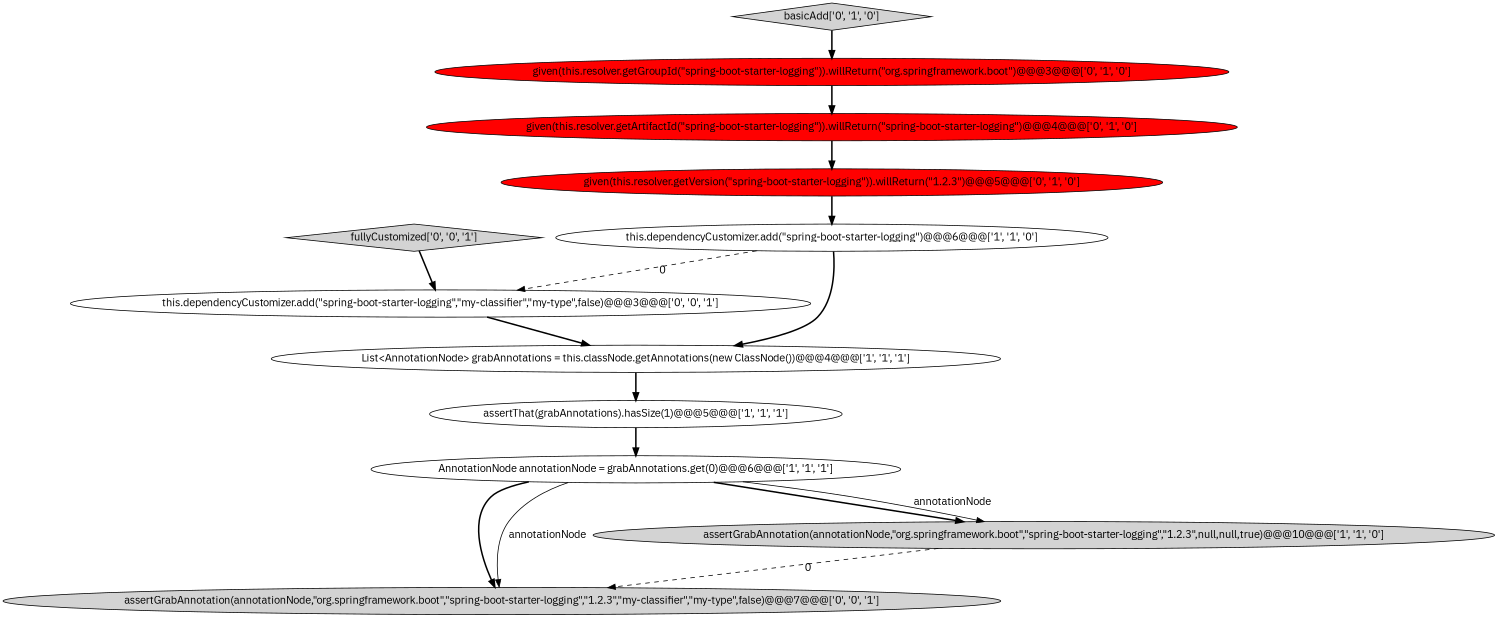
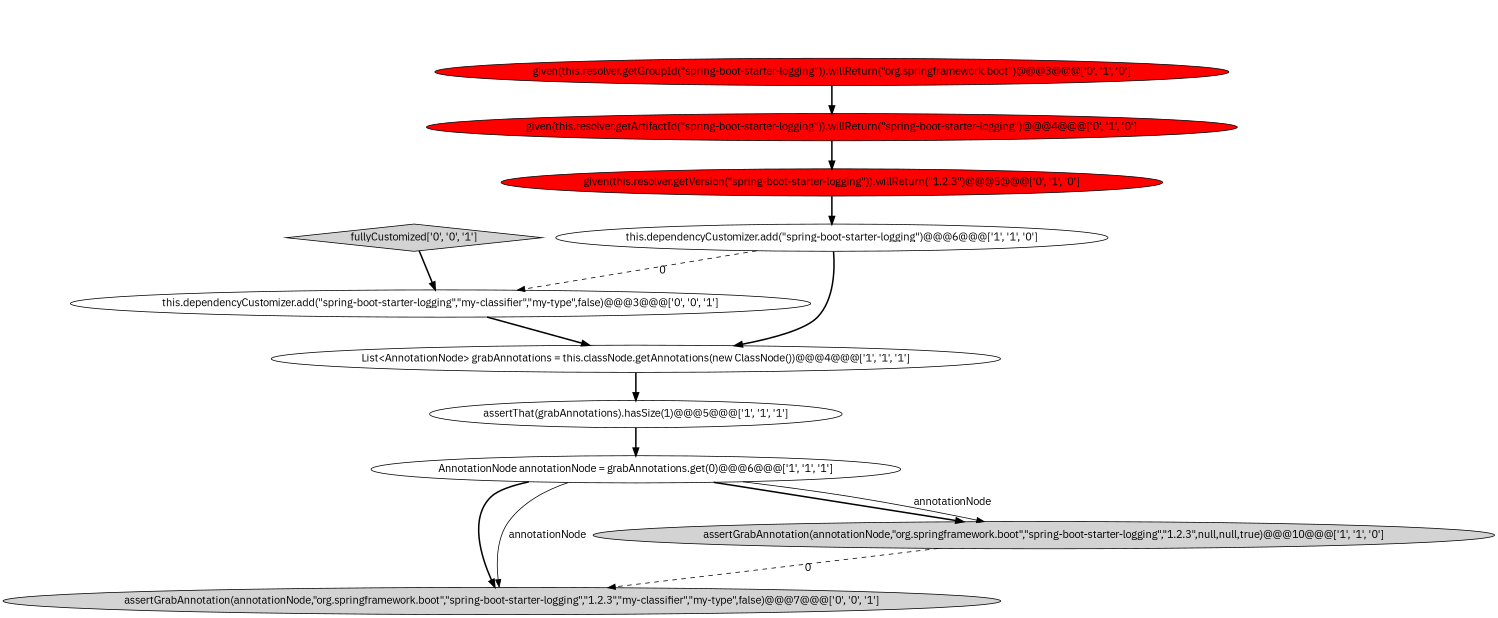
node "basicAdd['0', '1', '0']": removed
